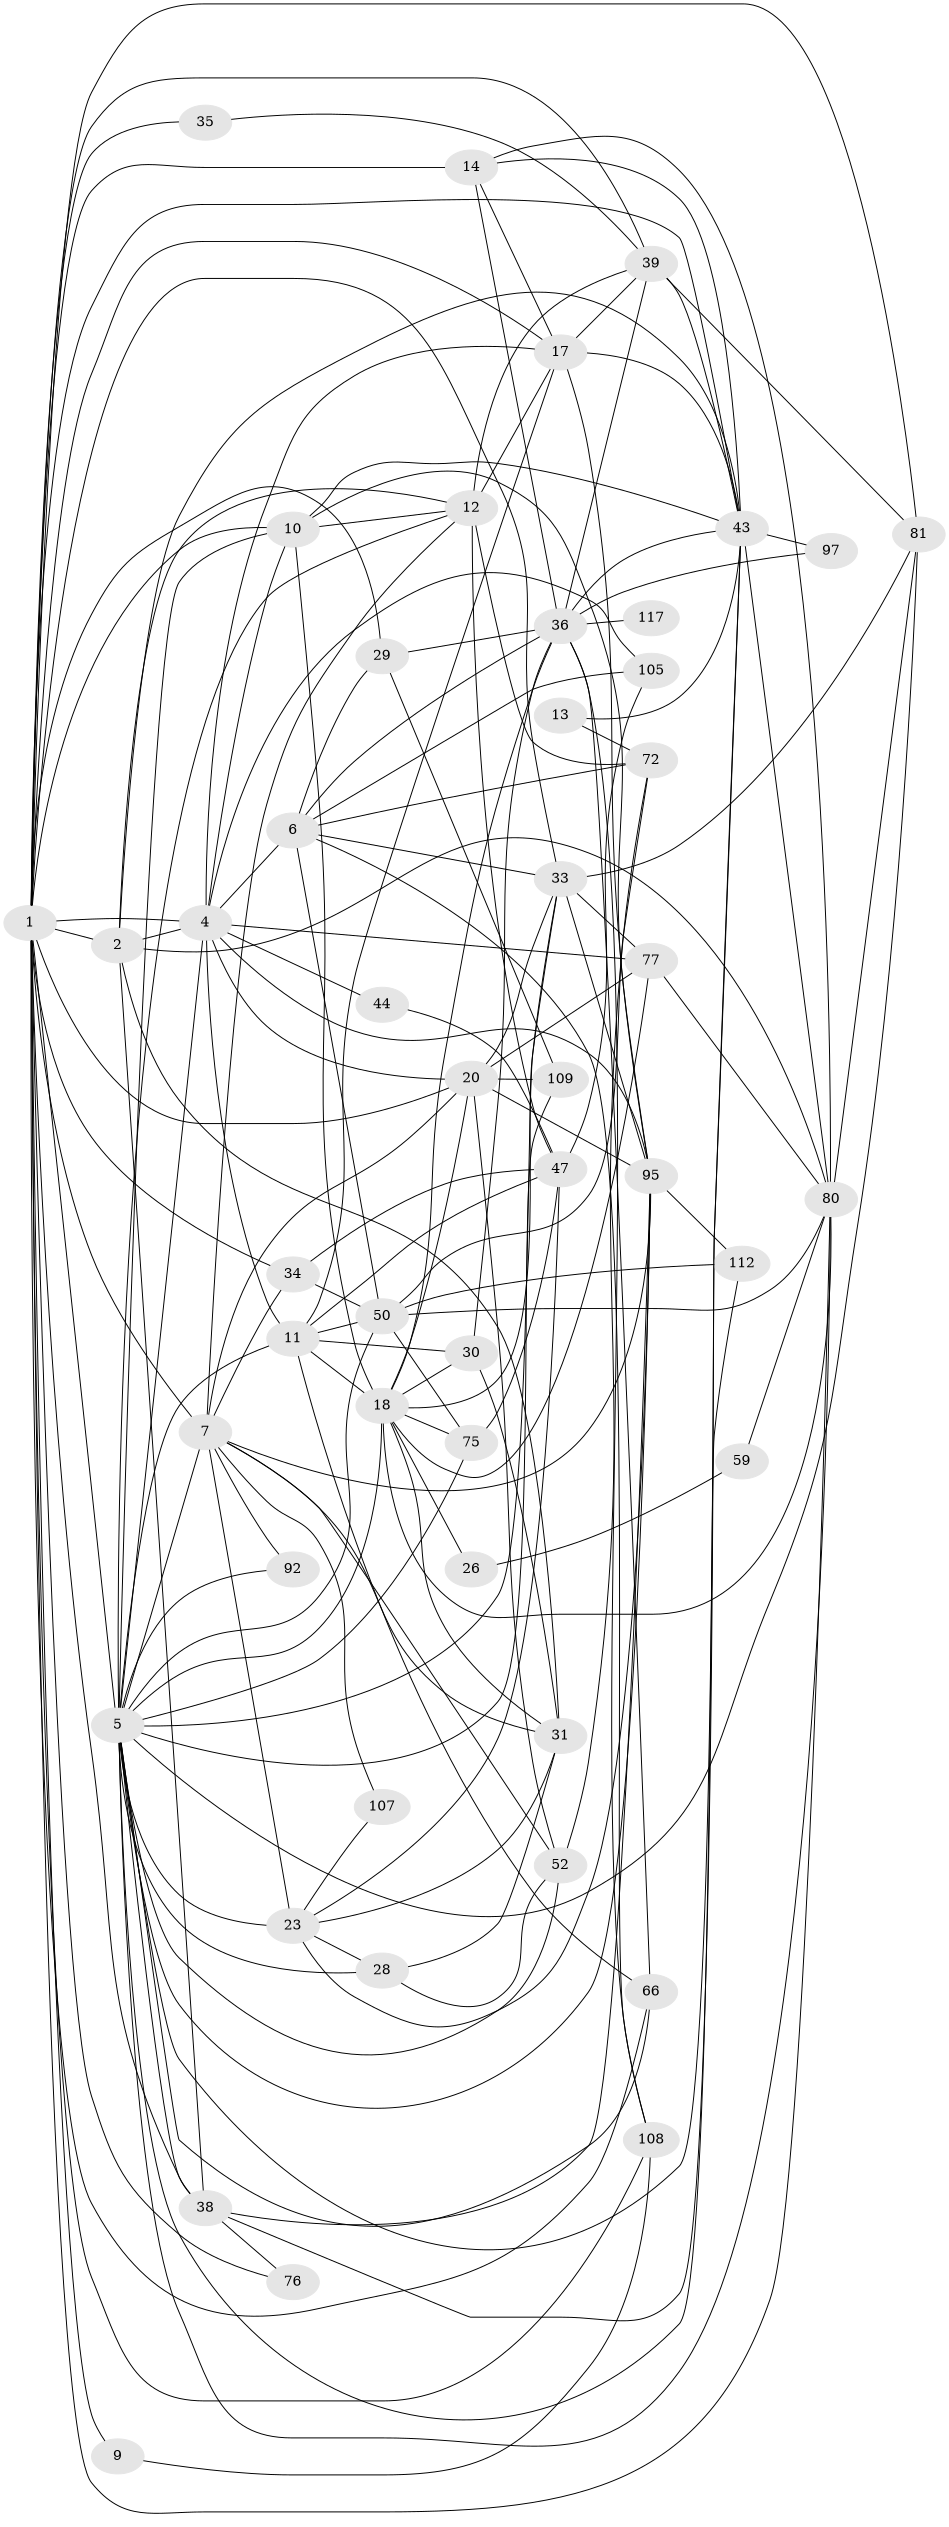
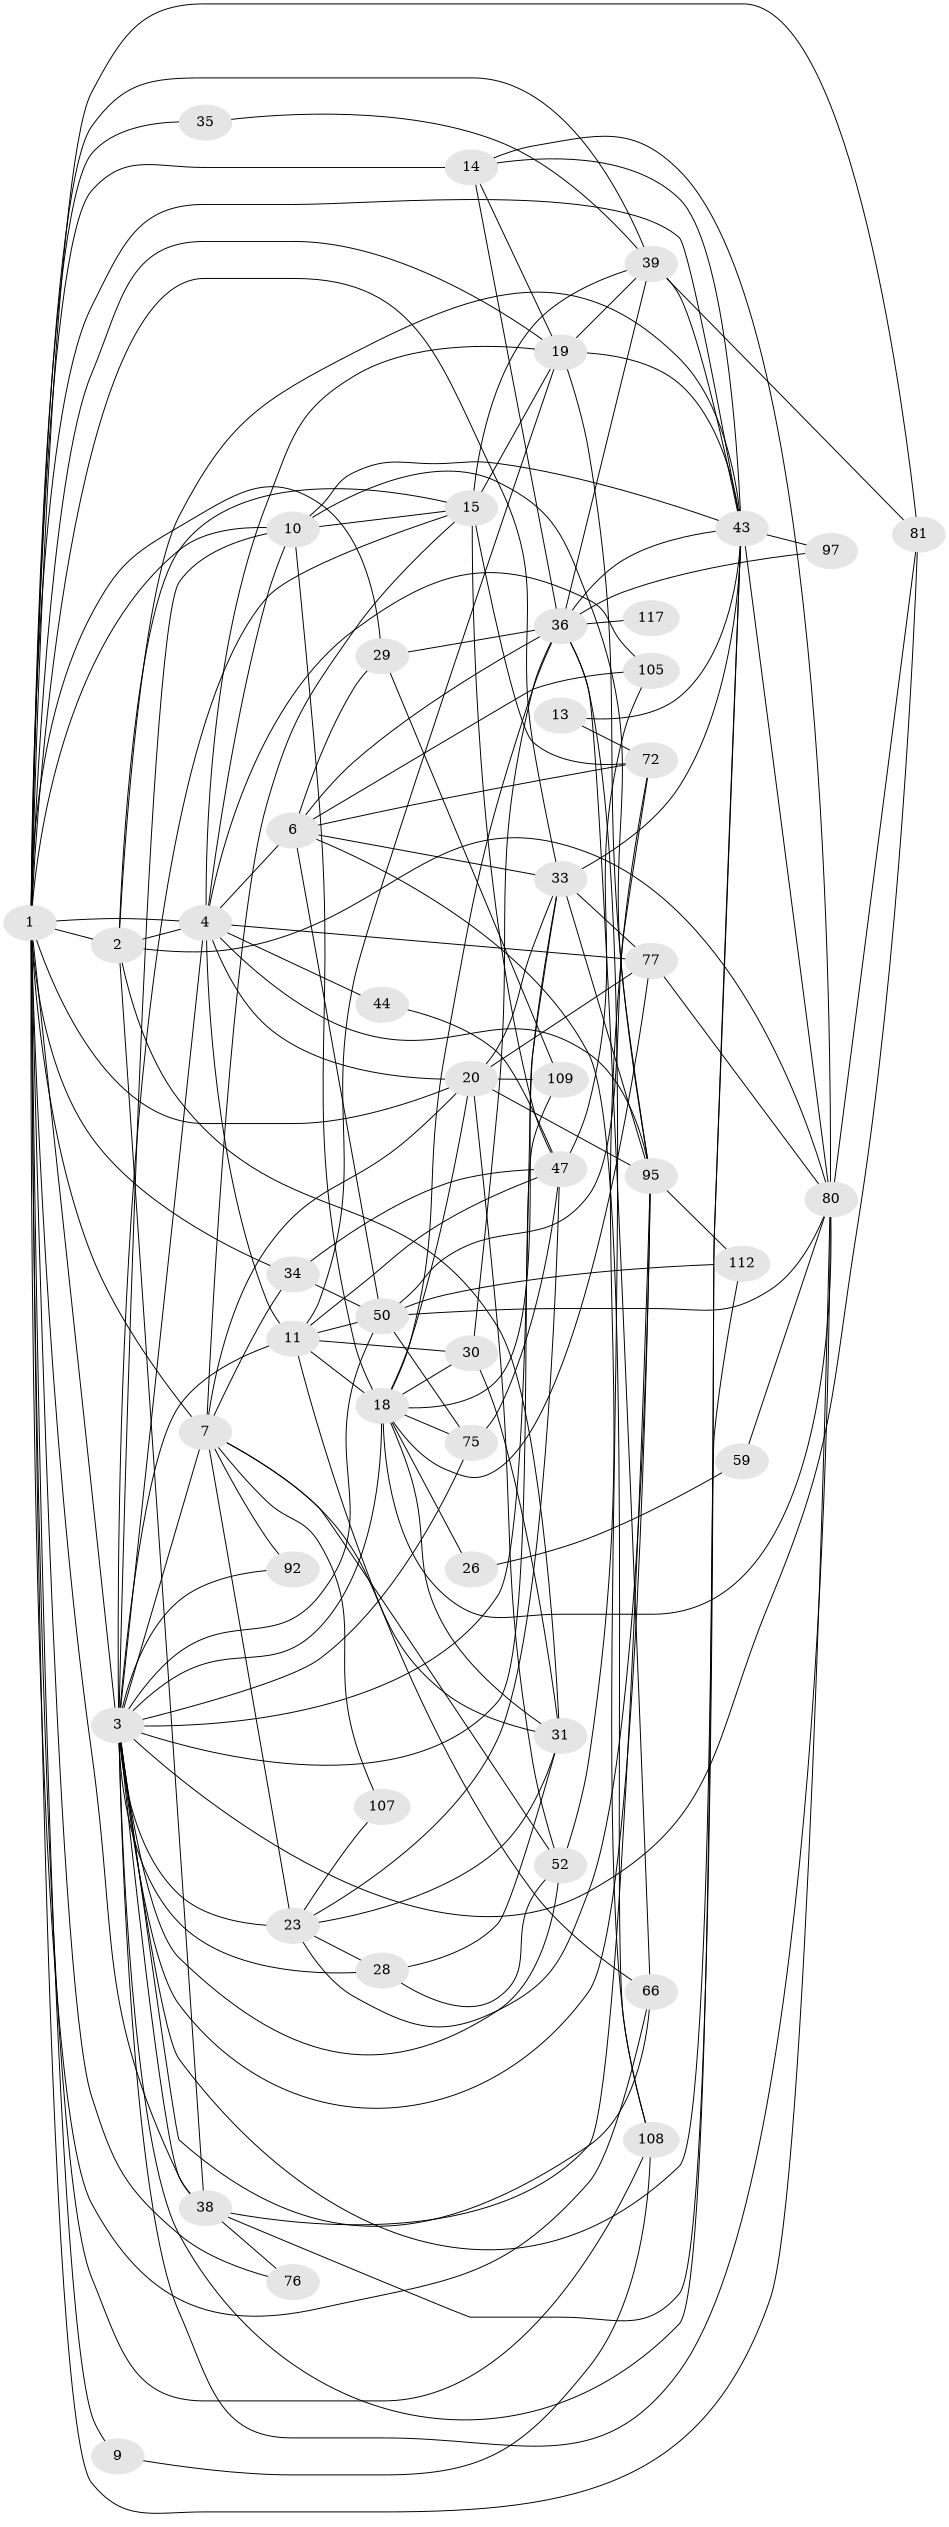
node "17": label "17" -> "19"
node "12": label "12" -> "15"
edge "81" -- "33": now "43" -- "33"
edge "95" -- "7": removed
node "5": label "5" -> "3"
